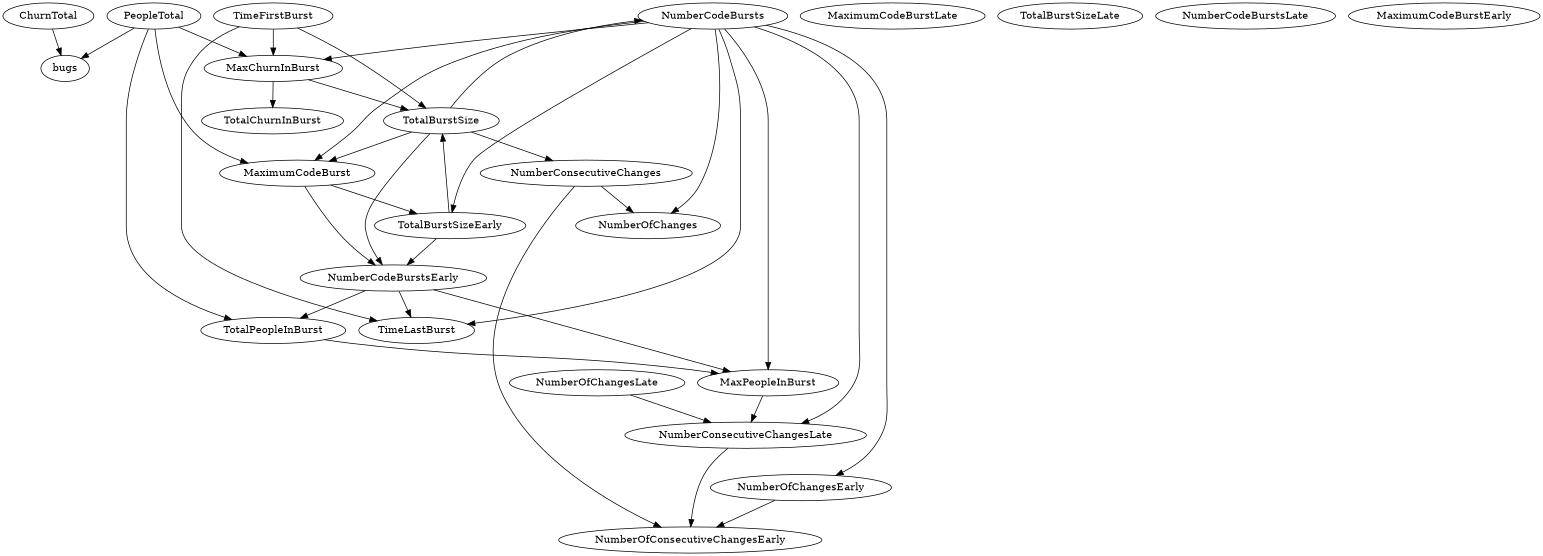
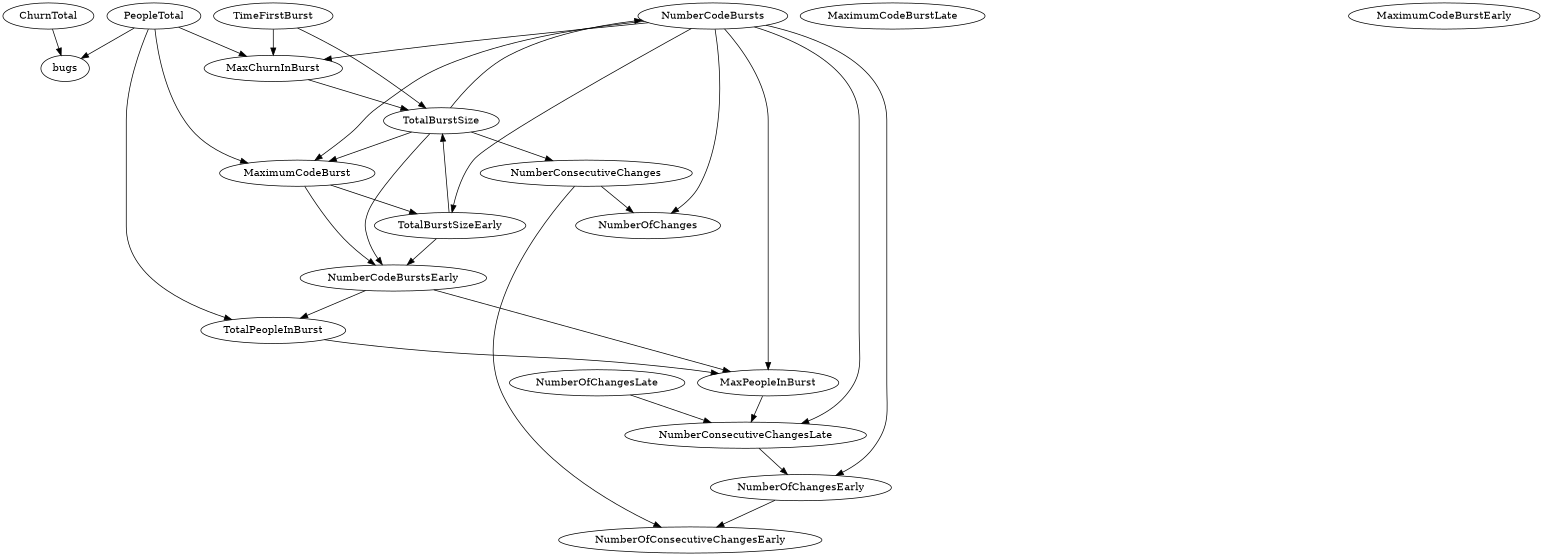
node "TotalBurstSizeLate": removed
node "NumberCodeBurstsLate": removed
node "TotalChurnInBurst": removed
node "TimeLastBurst": removed
edge "NumberConsecutiveChangesLate" -> "NumberOfConsecutiveChangesEarly": now "NumberConsecutiveChangesLate" -> "NumberOfChangesEarly"
